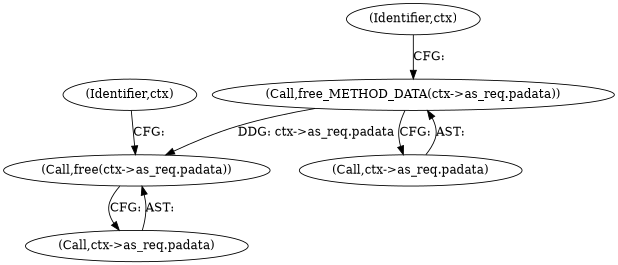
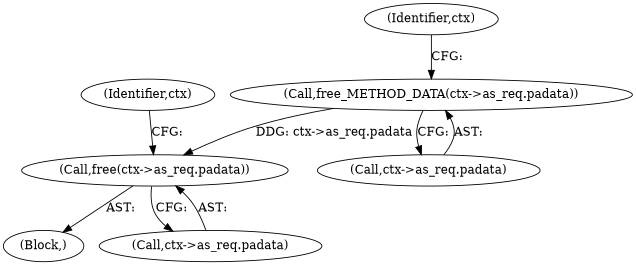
node "(Block,)": added
